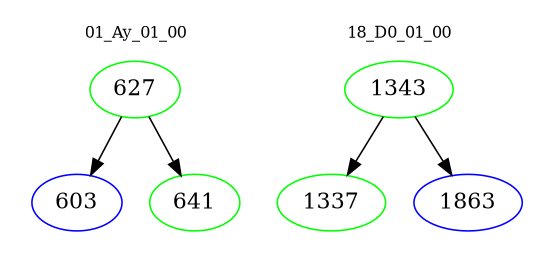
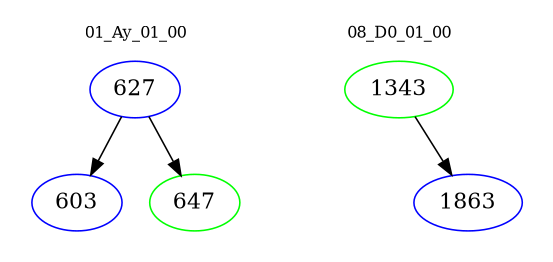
cluster "18_D0_01_00": label "18_D0_01_00" -> "08_D0_01_00"
node "627": color green -> blue
node "641": label "641" -> "647"
node "1337": removed
